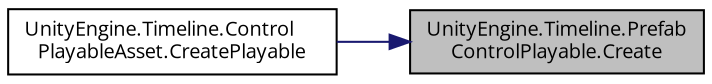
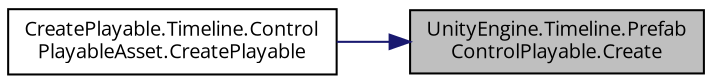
node "UnityEngine.Timeline.Control PlayableAsset.CreatePlayable": label "UnityEngine.Timeline.Control PlayableAsset.CreatePlayable" -> "CreatePlayable.Timeline.Control PlayableAsset.CreatePlayable"
